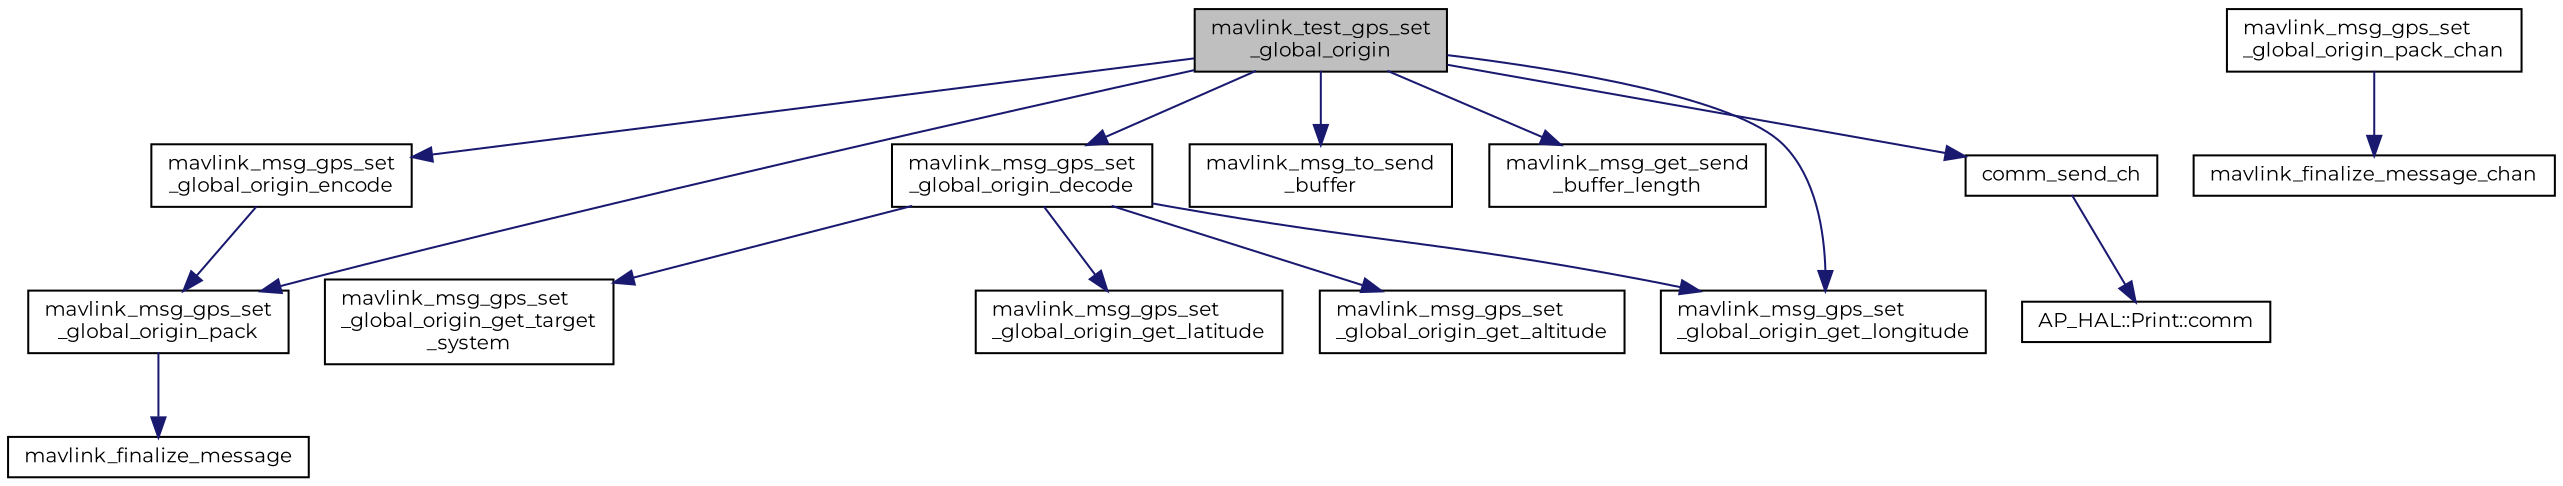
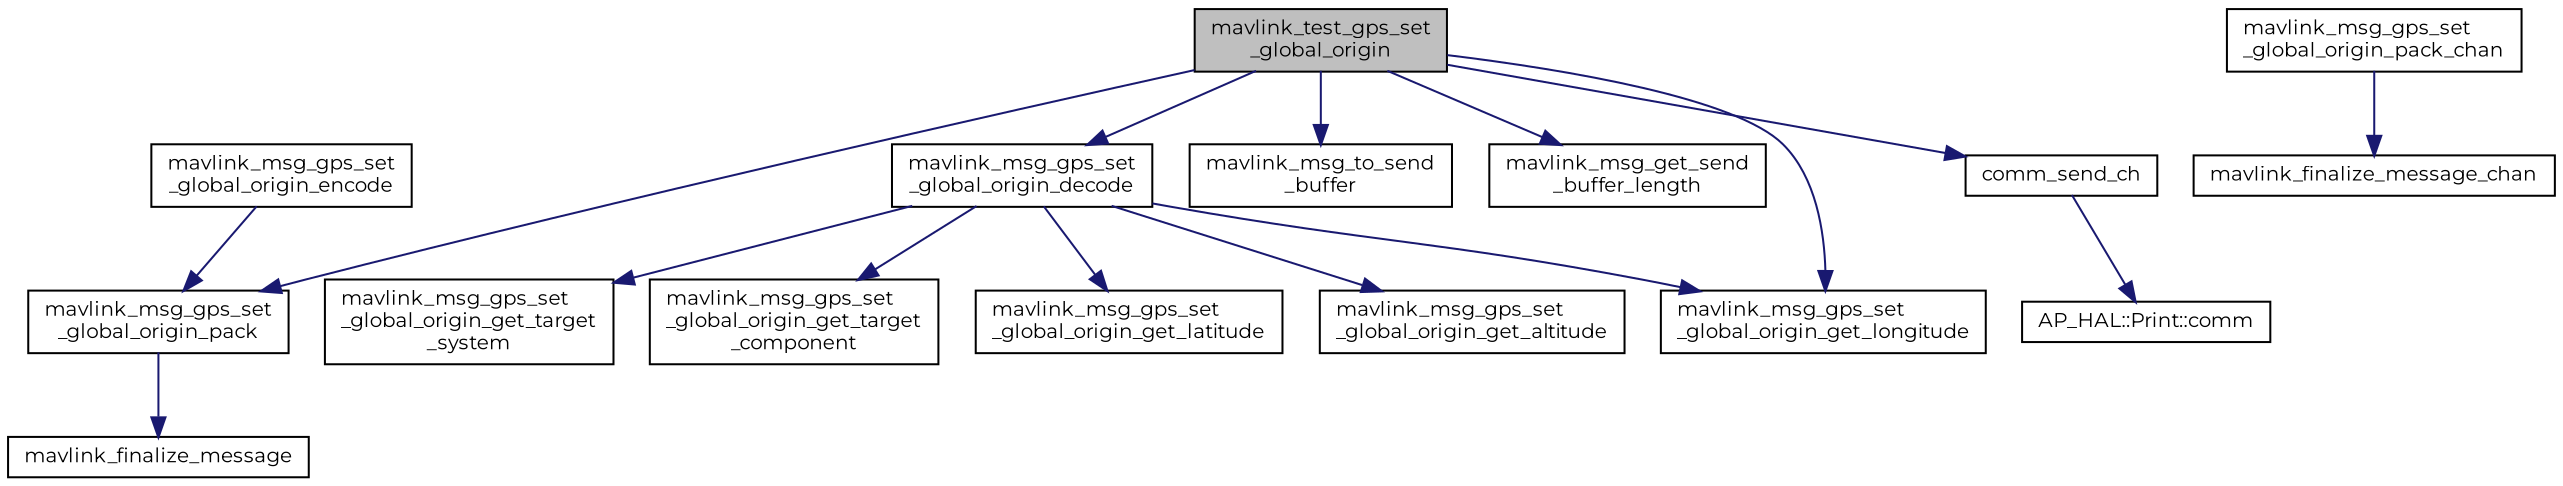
edge "mavlink_test_gps_set _global_origin" -> "mavlink_msg_gps_set _global_origin_encode": removed
node "mavlink_msg_gps_set _global_origin_get_target _component": added
